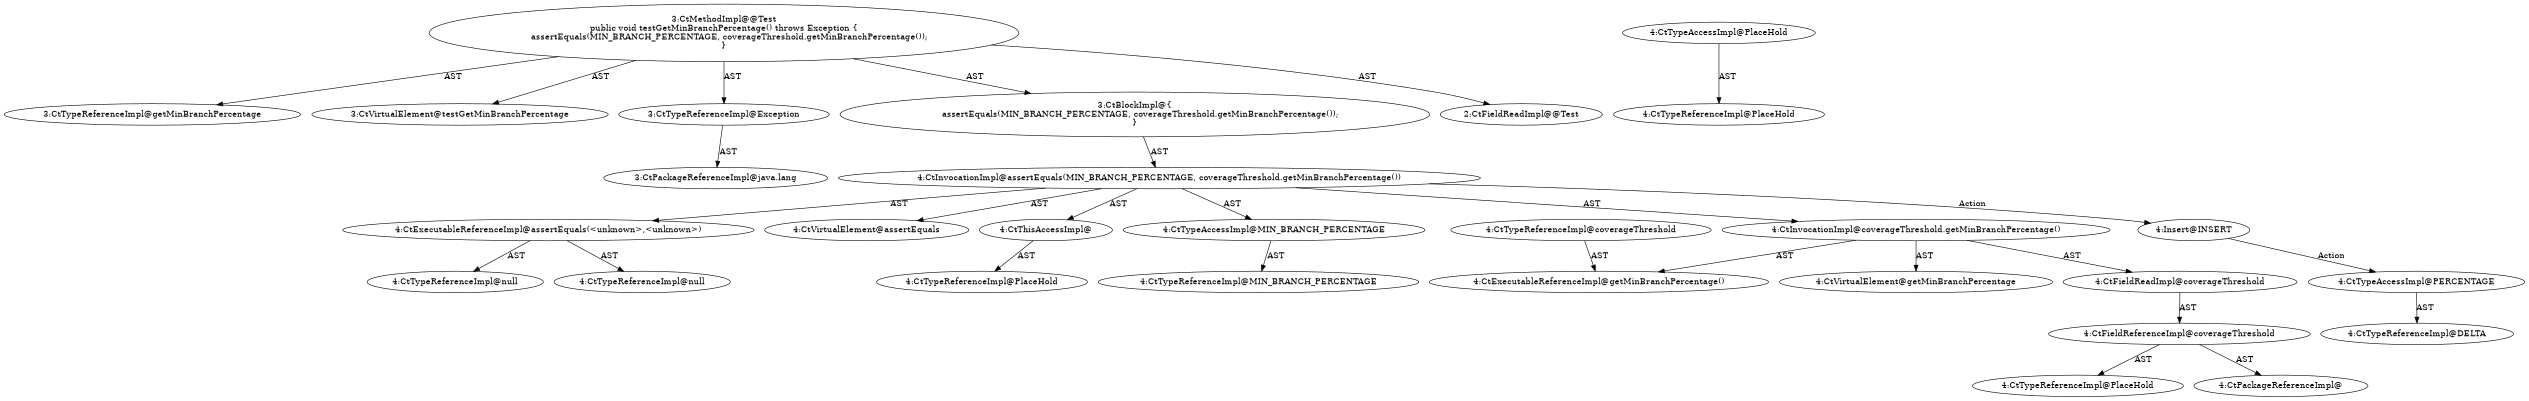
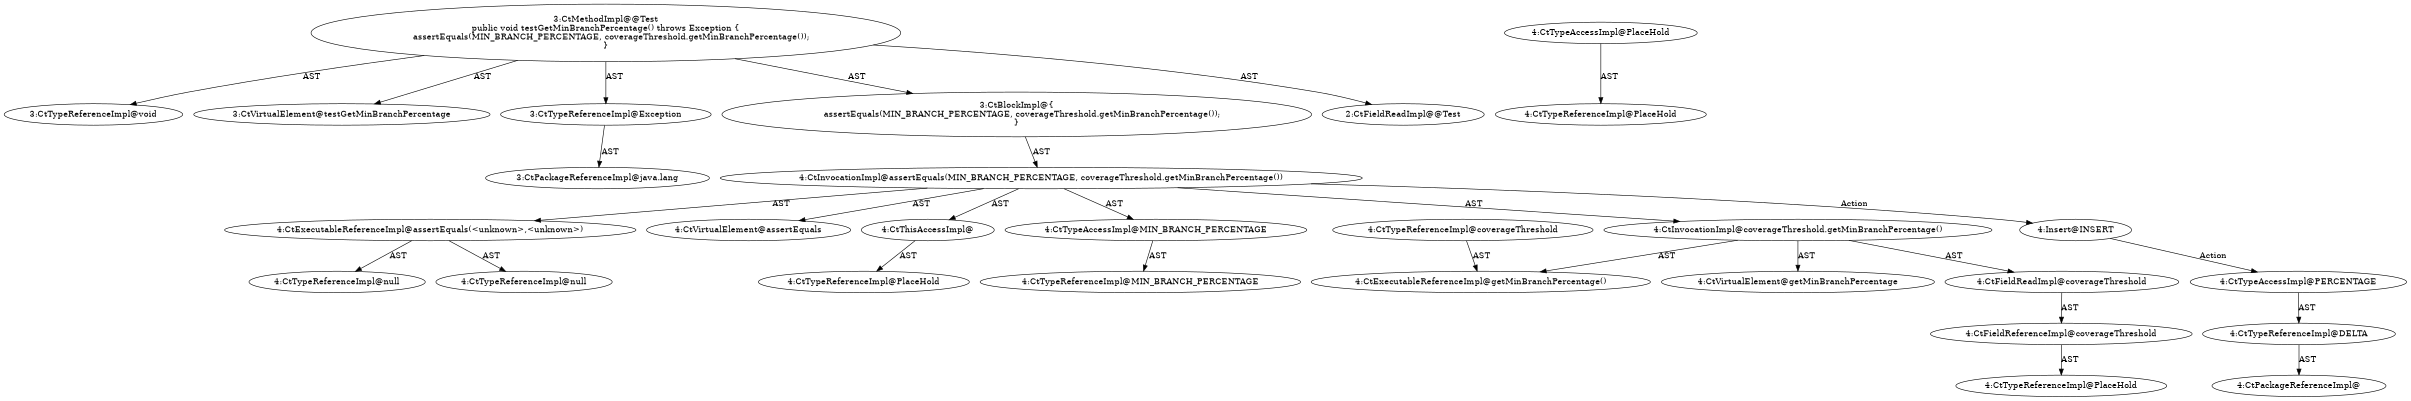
node "3:CtTypeReferenceImpl@getMinBranchPercentage": label "3:CtTypeReferenceImpl@getMinBranchPercentage" -> "3:CtTypeReferenceImpl@void"
edge "4:CtFieldReferenceImpl@coverageThreshold" -> "4:CtPackageReferenceImpl@": now "4:CtTypeReferenceImpl@DELTA" -> "4:CtPackageReferenceImpl@"
